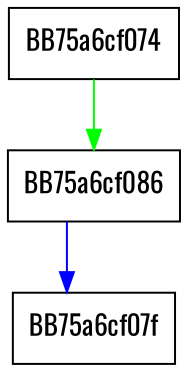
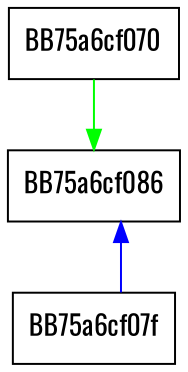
node "BB75a6cf074": label "BB75a6cf074" -> "BB75a6cf070"
edge "BB75a6cf086" -> "BB75a6cf07f": reversed
